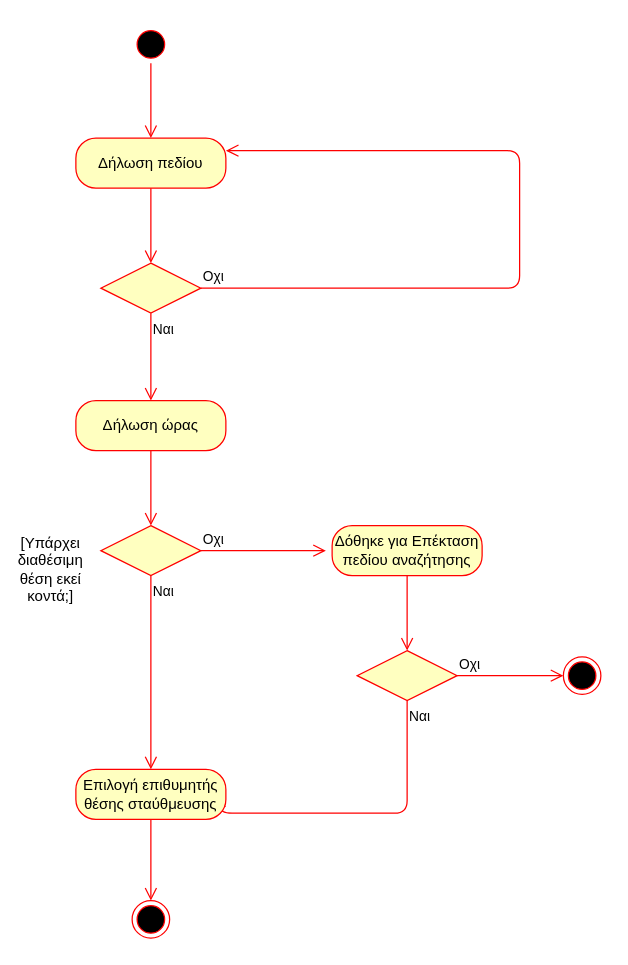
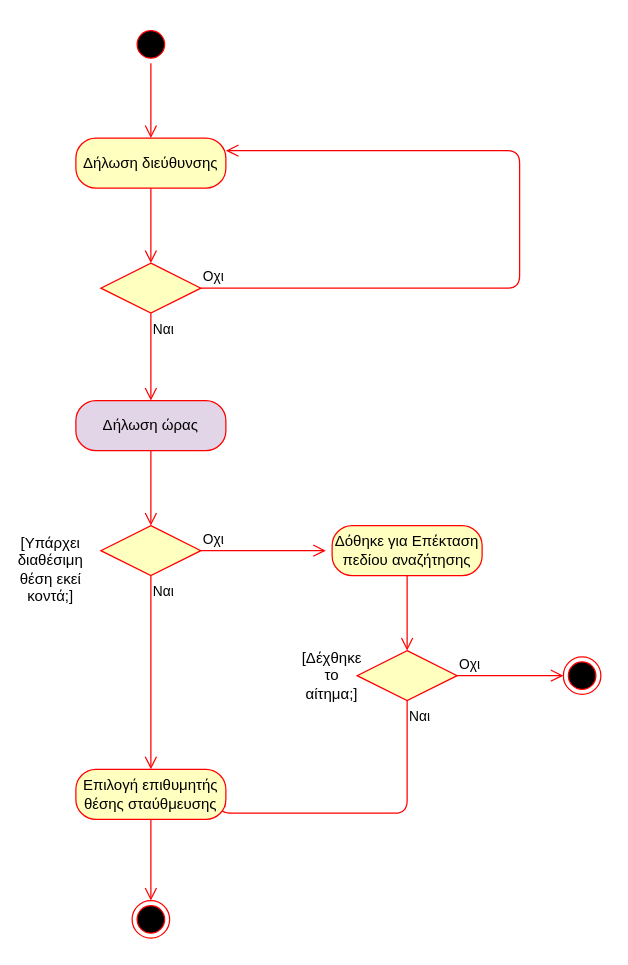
node "Δήλωση πεδίου": label "Δήλωση πεδίου" -> "Δήλωση διεύθυνσης"
node "Δήλωση ώρας": fillcolor #ffffc0 -> #e1d5e7
node "[Δέχθηκε το αίτημα;]": added
